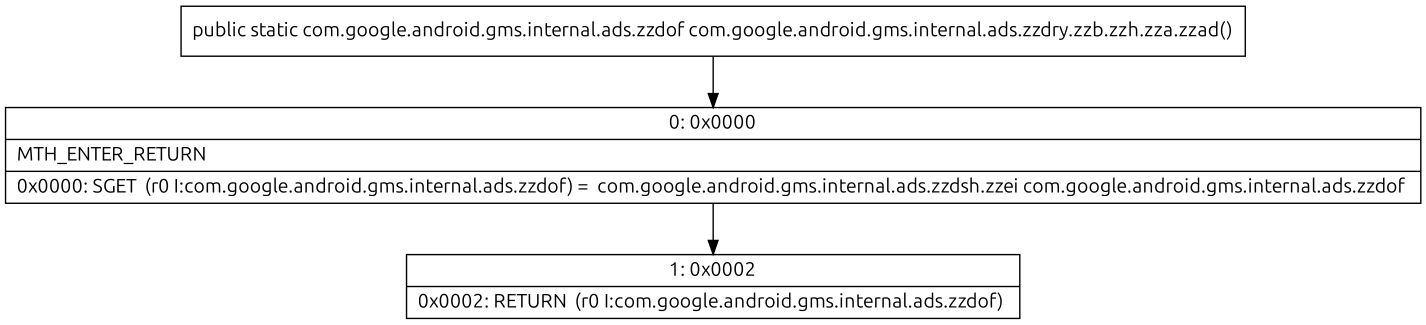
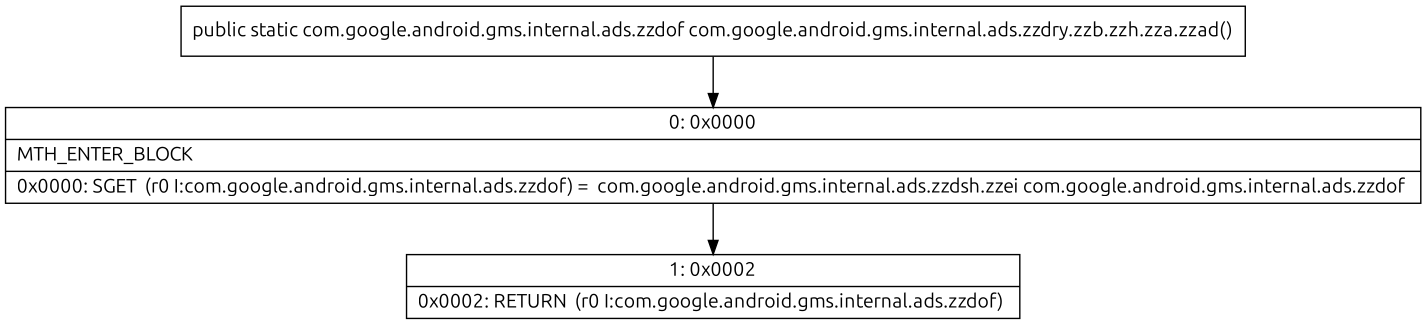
node "0: 0x0000": text "MTH_ENTER_RETURN" -> "MTH_ENTER_BLOCK"
